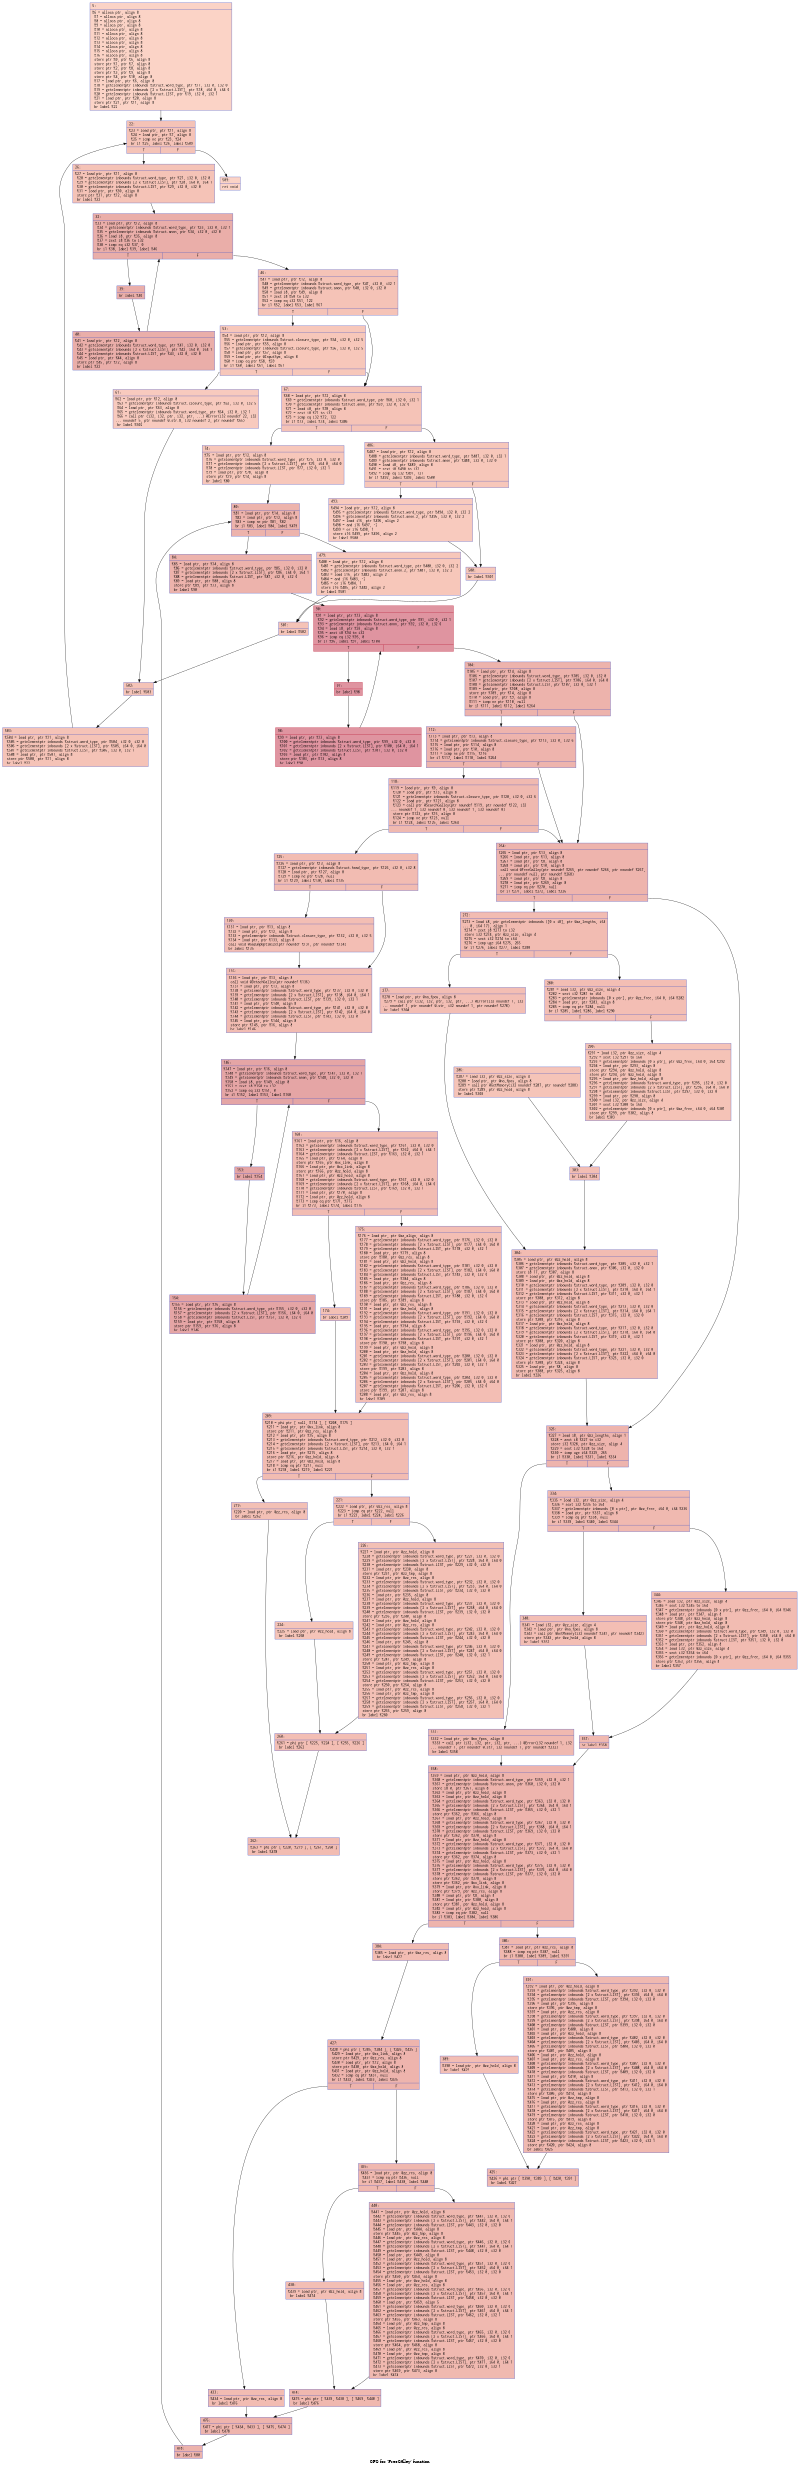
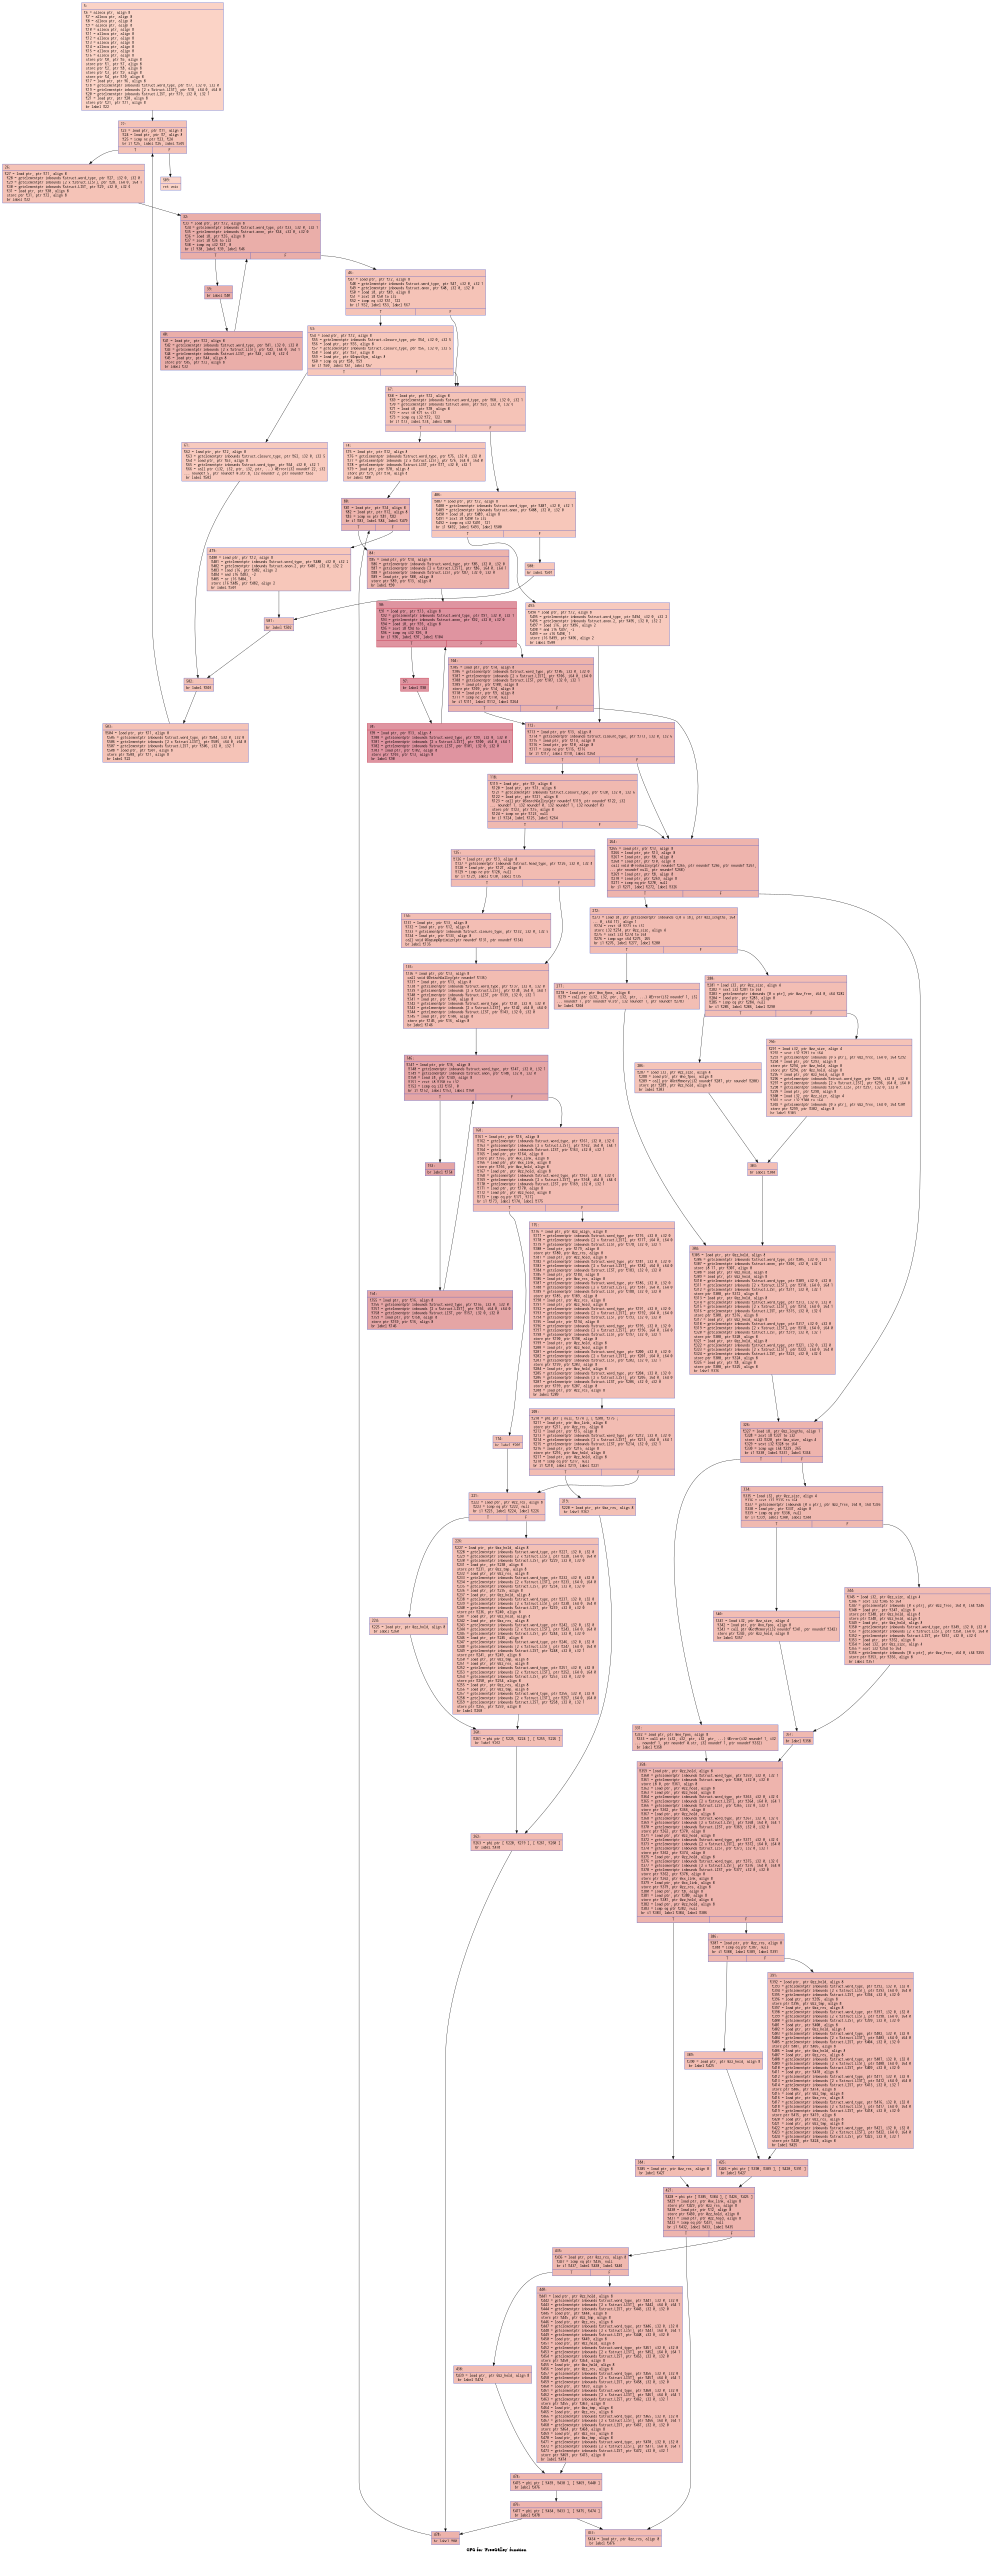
edge "493:" -> "500:": now "493:" -> "112:"
edge "280:" -> "286:": added
edge "174:" -> "209:": now "174:" -> "221:"
edge "425:" -> "427:": added
edge "262:" -> "478:": added
edge "433:" -> "476:": reversed
